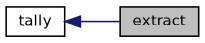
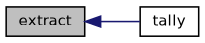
edge "extract" -> "tally": reversed
